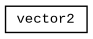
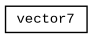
node "vector2": label "vector2" -> "vector7"
